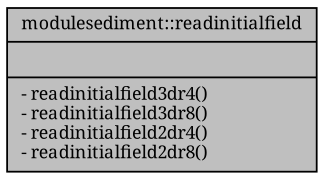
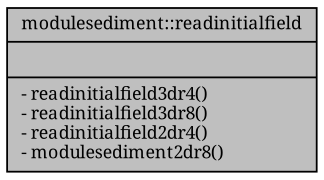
node "modulesediment::readinitialfield": text "- readinitialfield2dr8()" -> "- modulesediment2dr8()"
